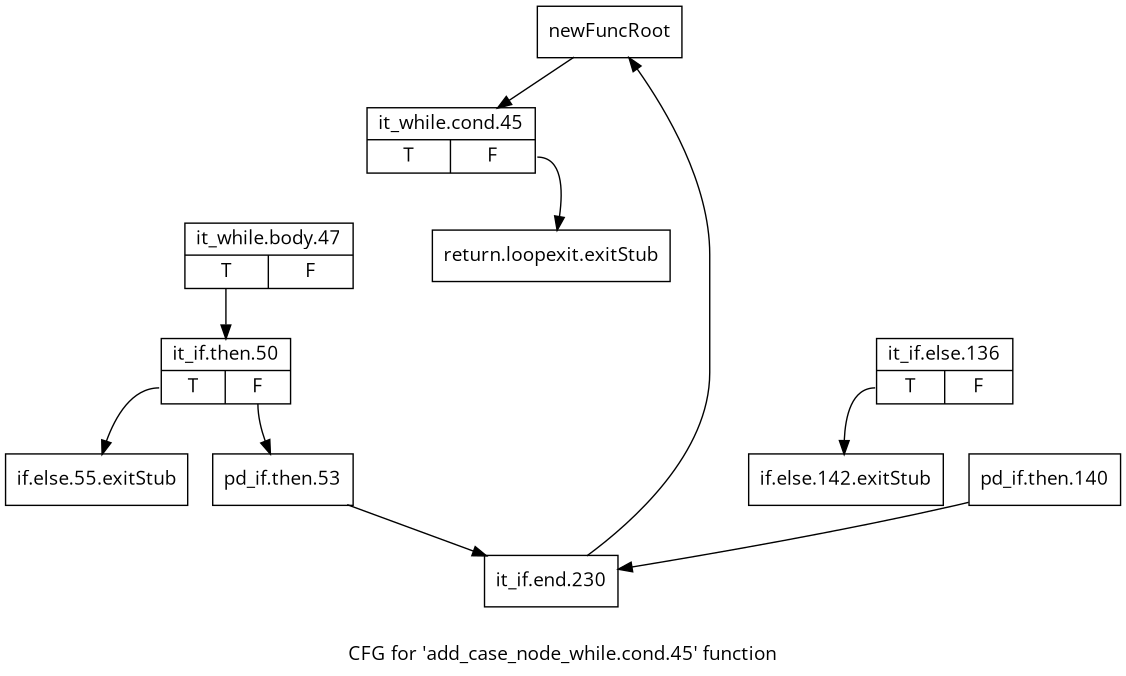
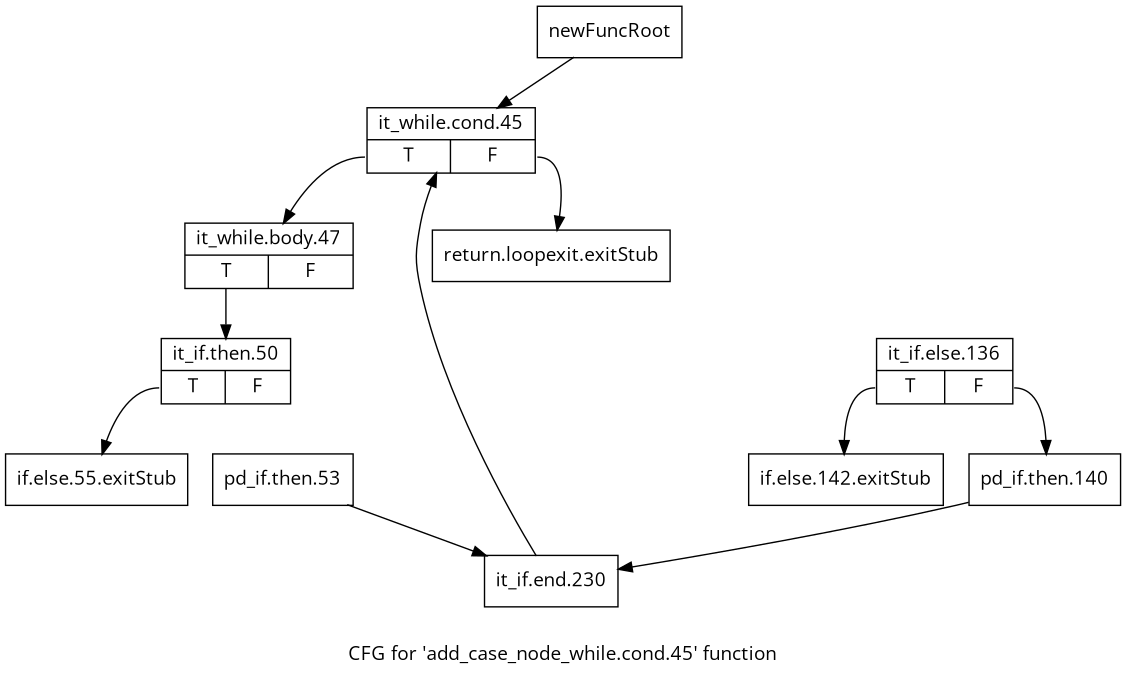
edge "it_while.cond.45" -> "it_while.body.47": added
edge "it_if.end.230" -> "newFuncRoot": now "it_if.end.230" -> "it_while.cond.45"
edge "it_if.else.136" -> "pd_if.then.140": added
edge "it_if.then.50" -> "pd_if.then.53": removed
